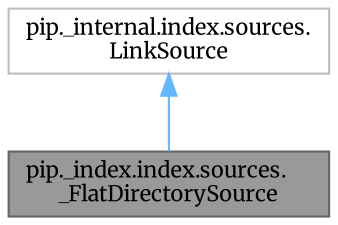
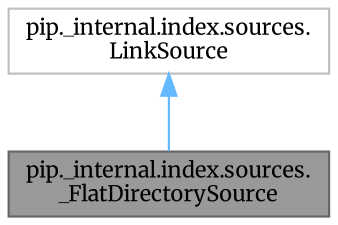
node "pip._index.index.sources. _FlatDirectorySource": label "pip._index.index.sources. _FlatDirectorySource" -> "pip._internal.index.sources. _FlatDirectorySource"
